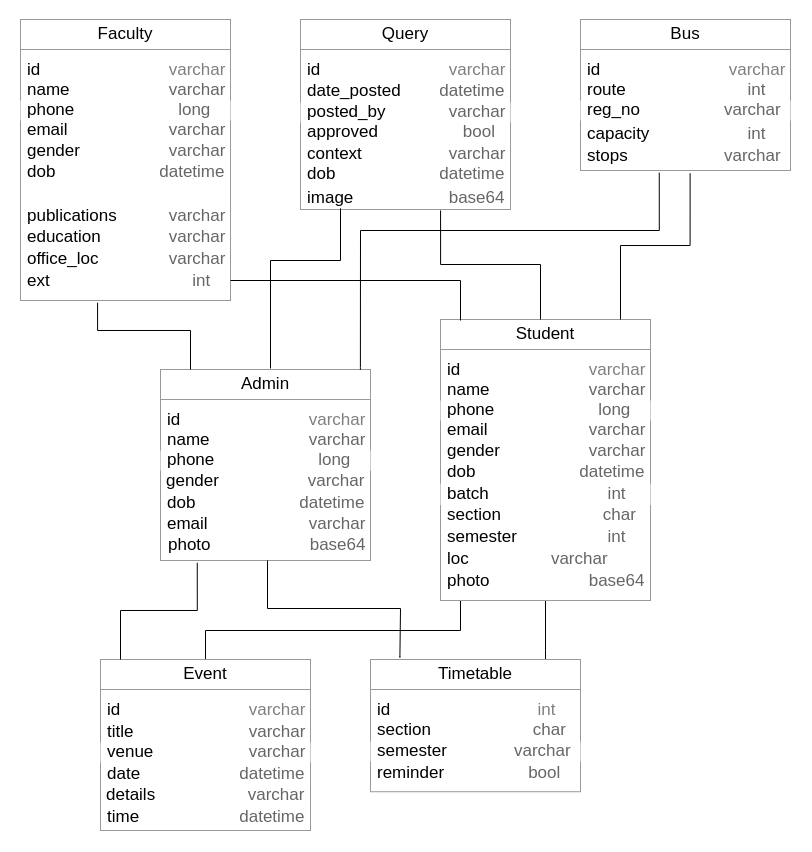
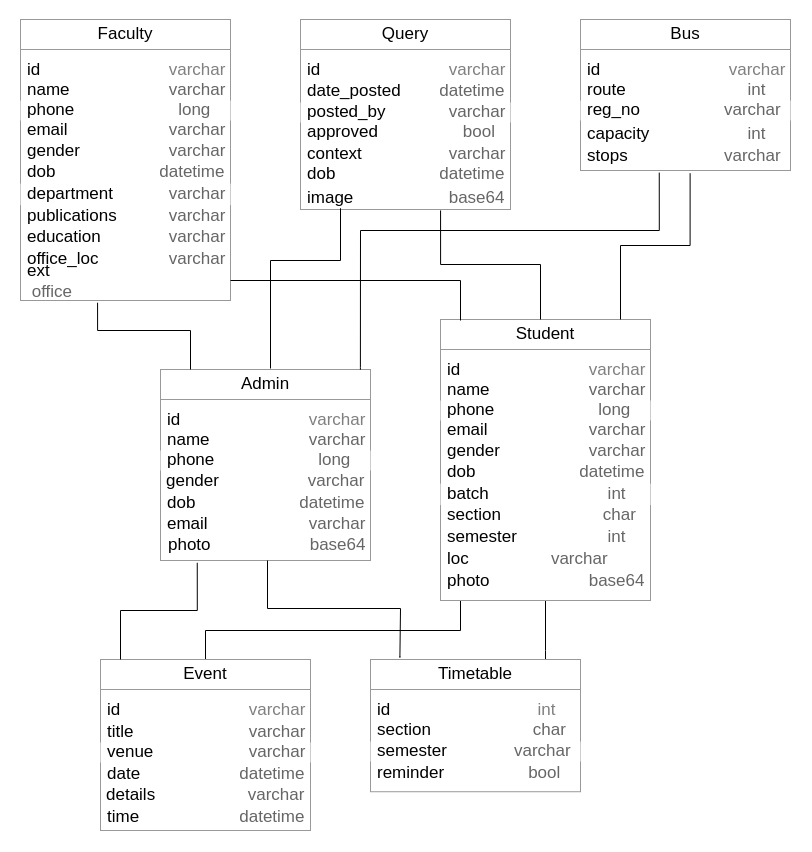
node "department varchar": added
node "ext int": label "ext int" -> "ext office"
